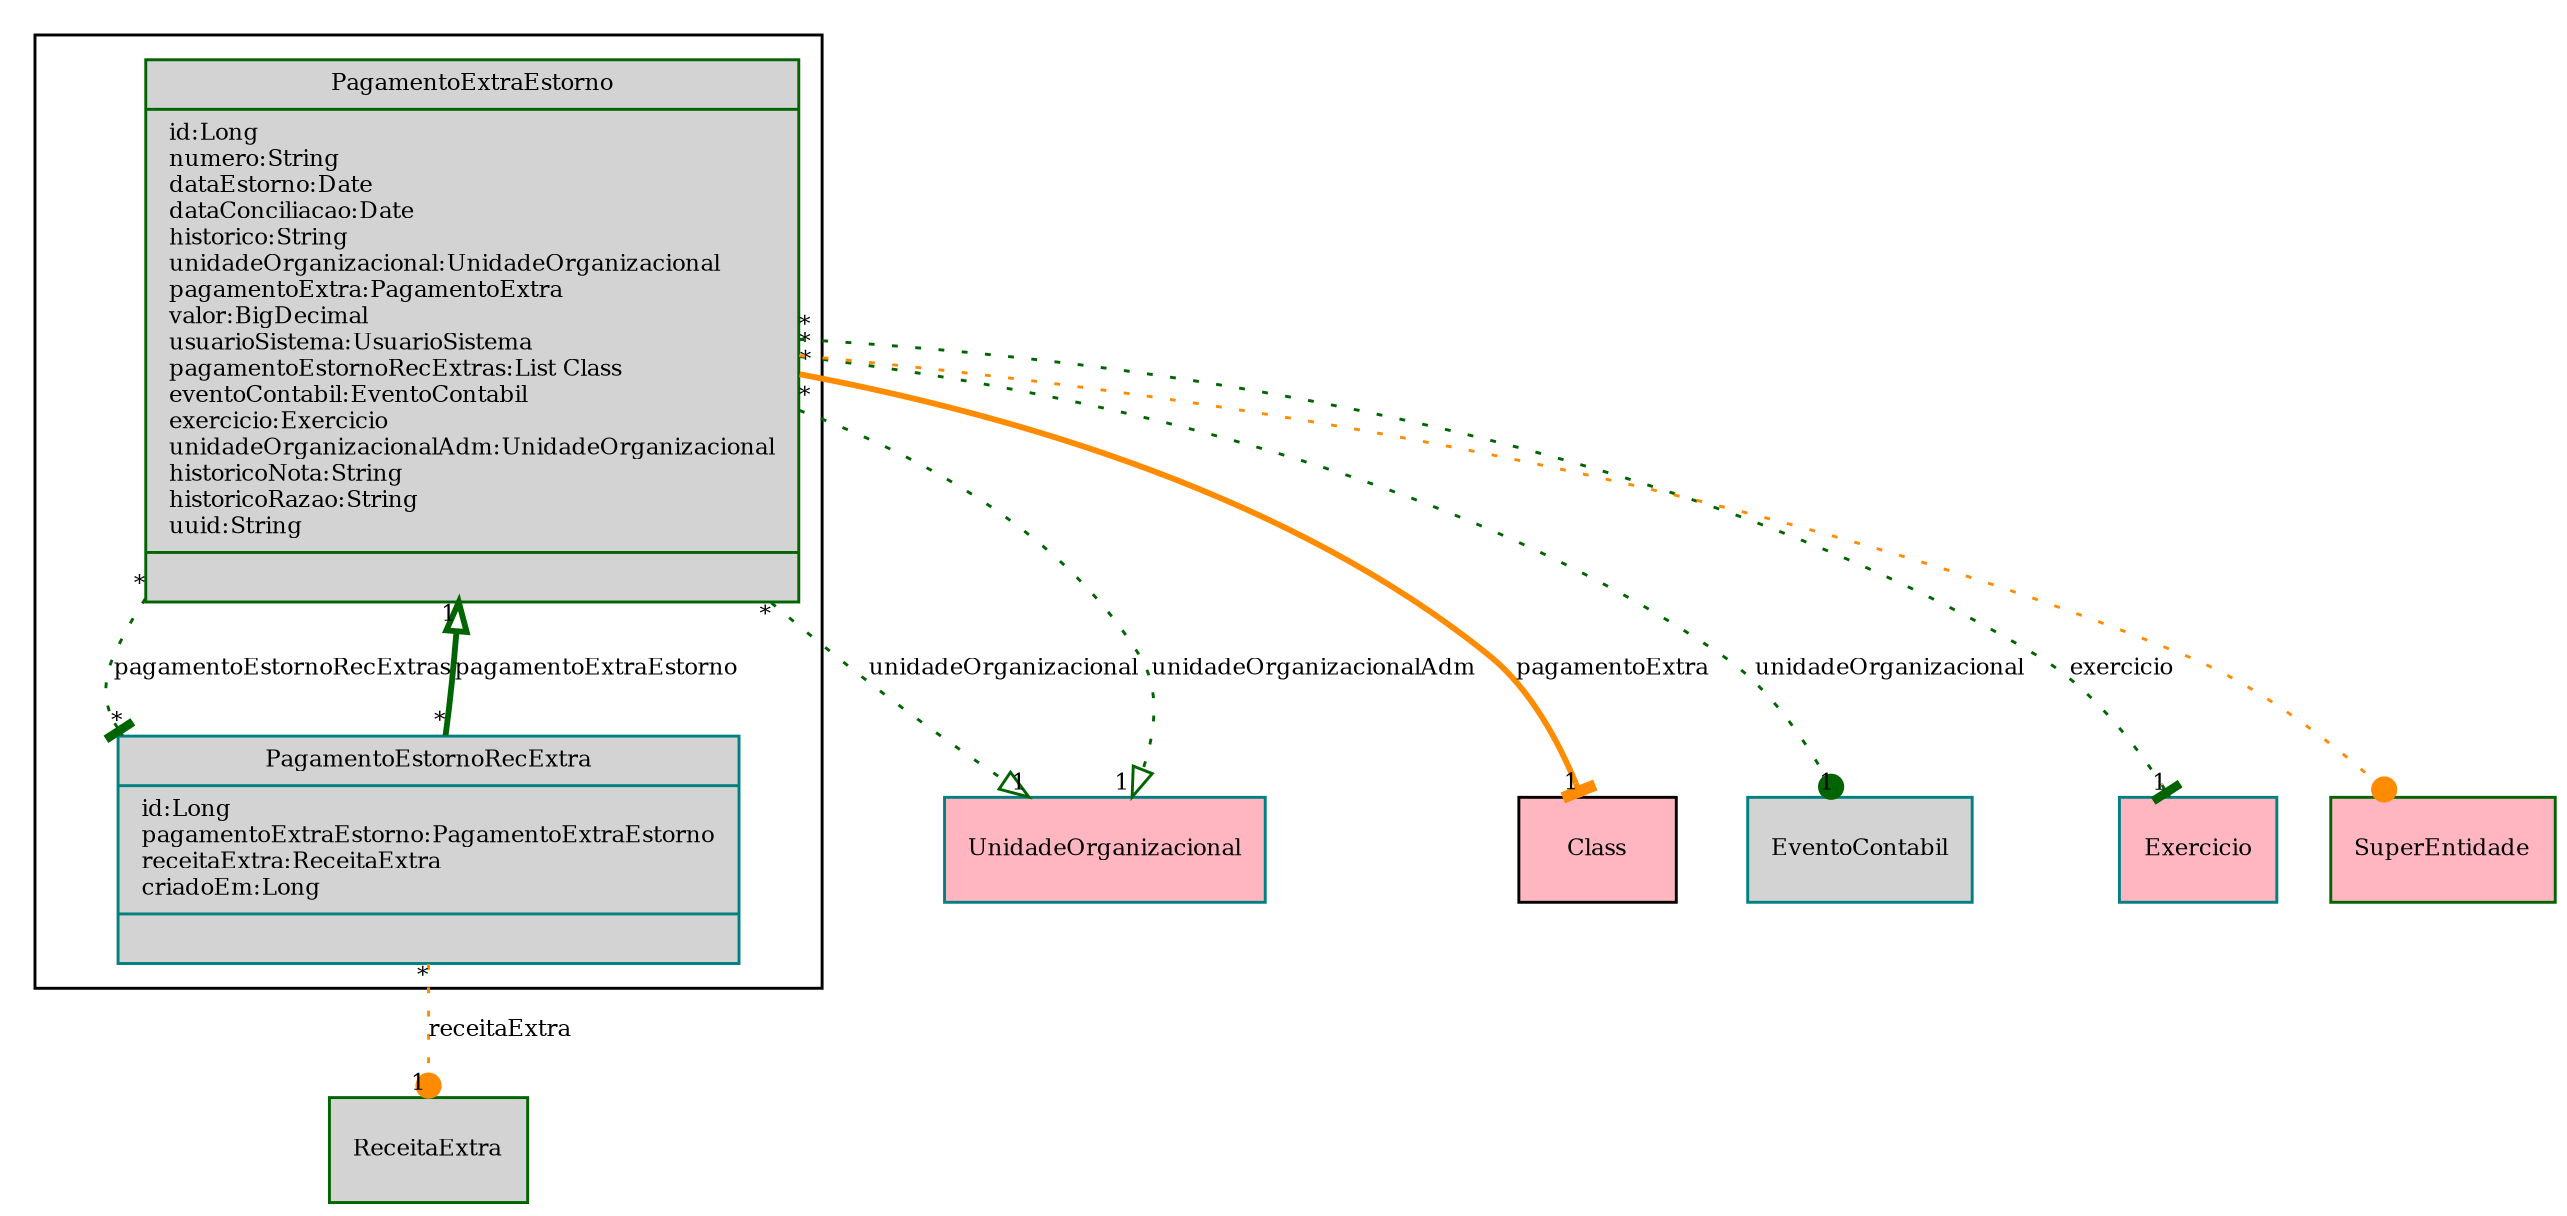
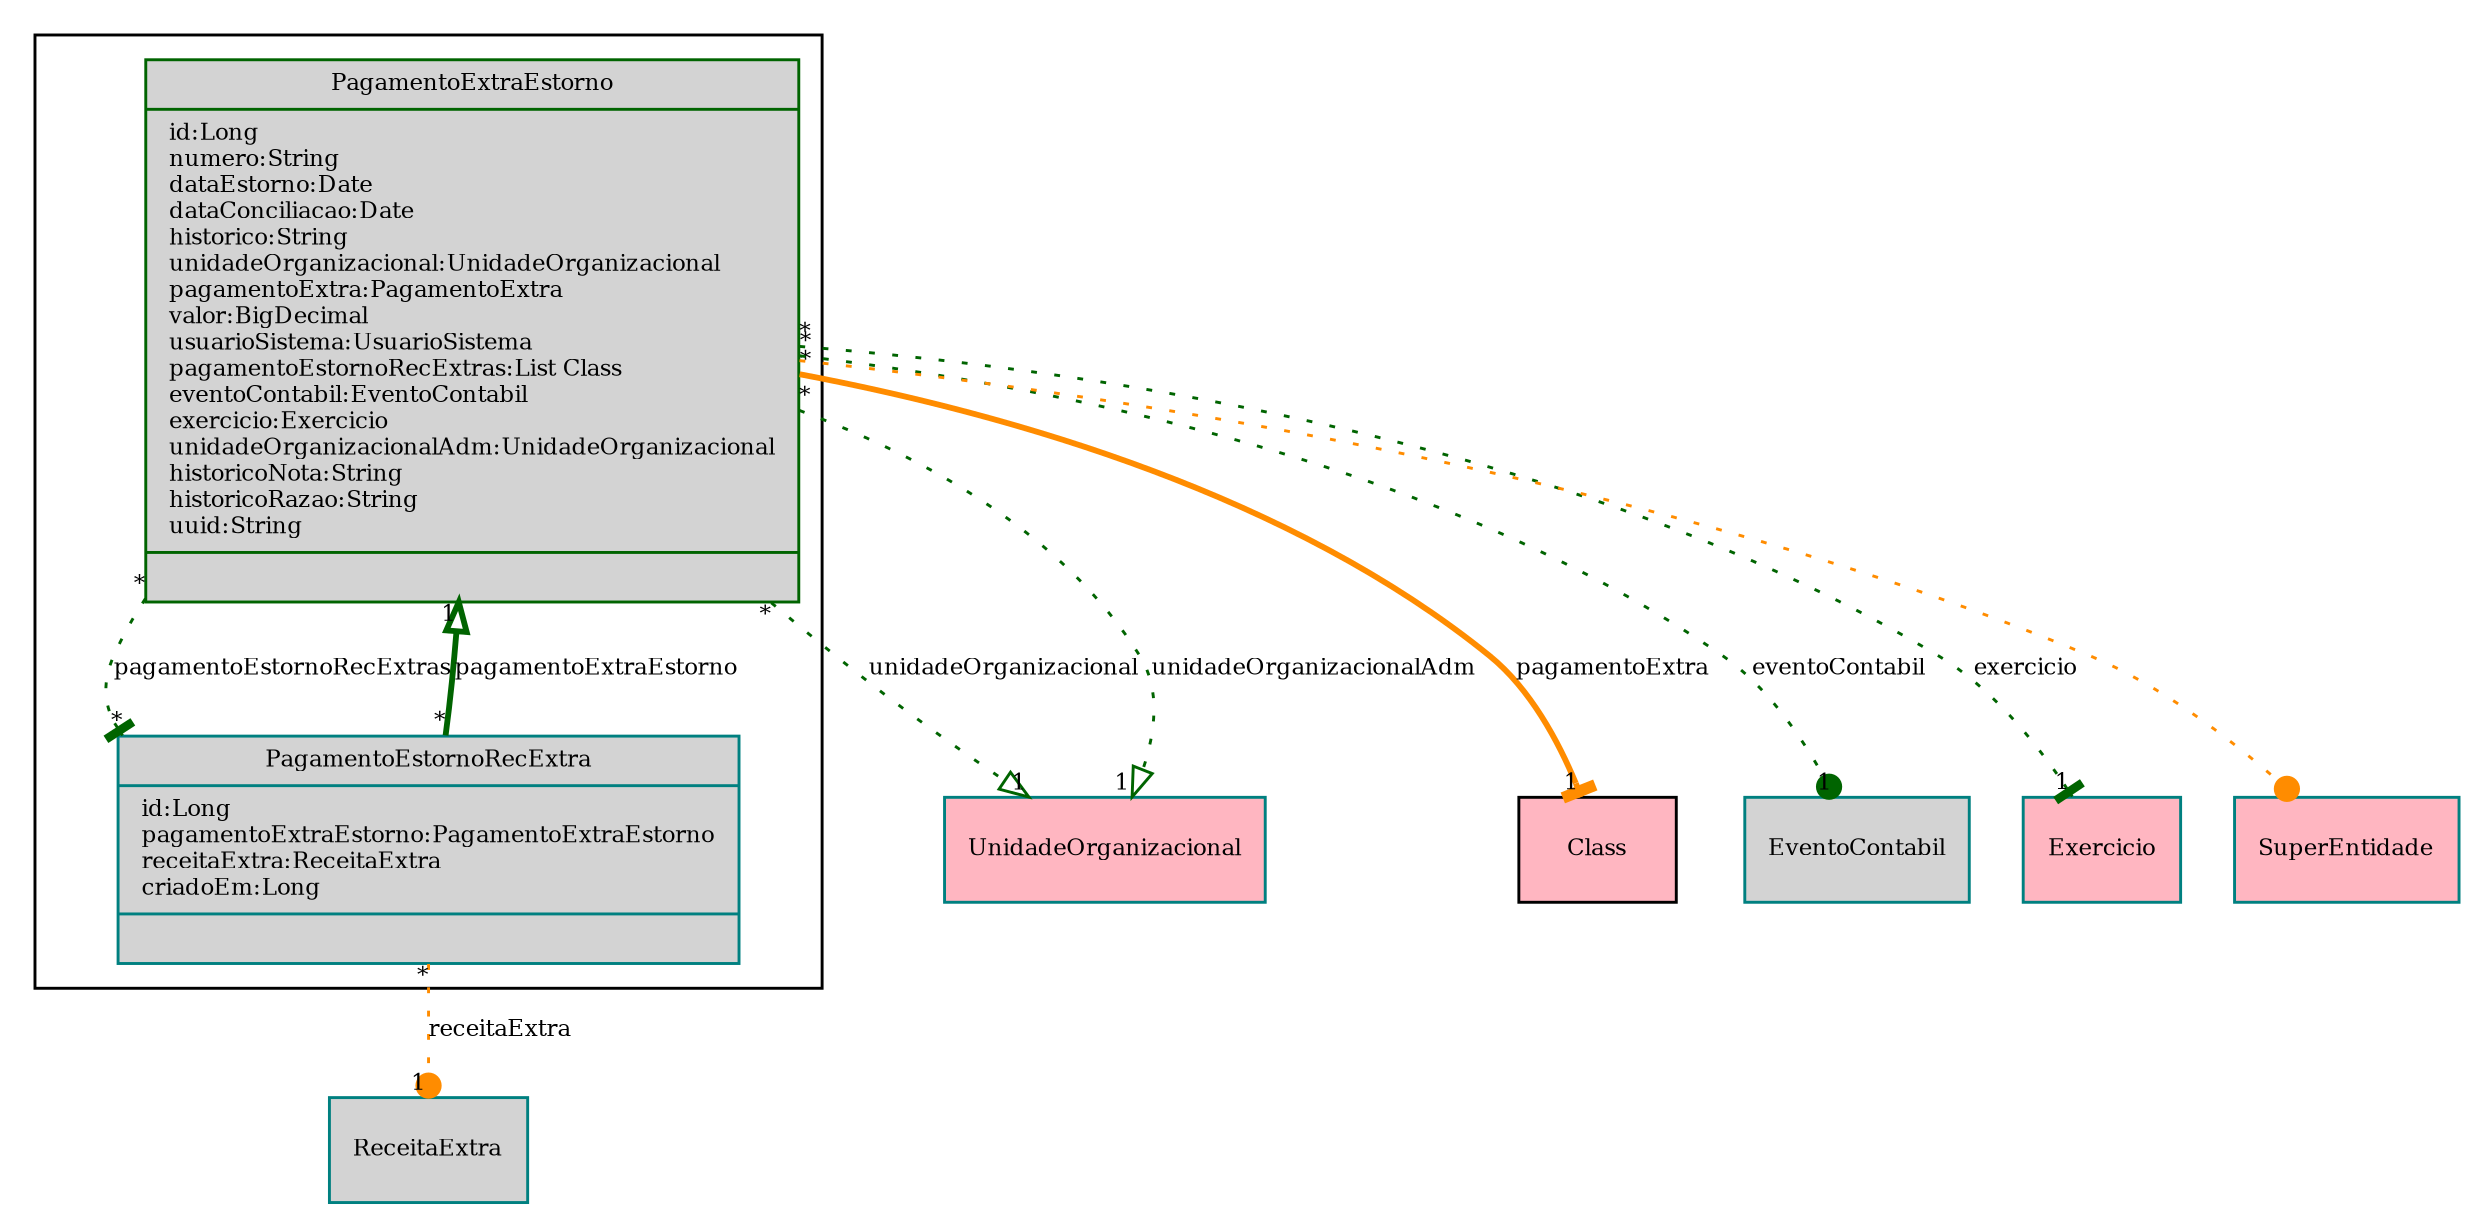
edge "PagamentoExtraEstorno" -> "EventoContabil": label "unidadeOrganizacional" -> "eventoContabil"
node "SuperEntidade": color darkgreen -> teal
node "ReceitaExtra": color darkgreen -> teal
